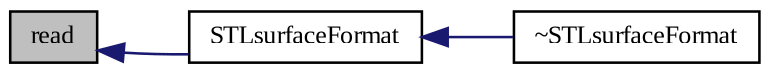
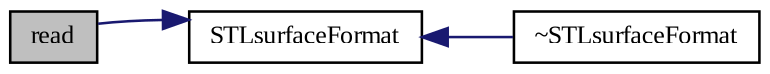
edge "STLsurfaceFormat" -> "read": reversed
